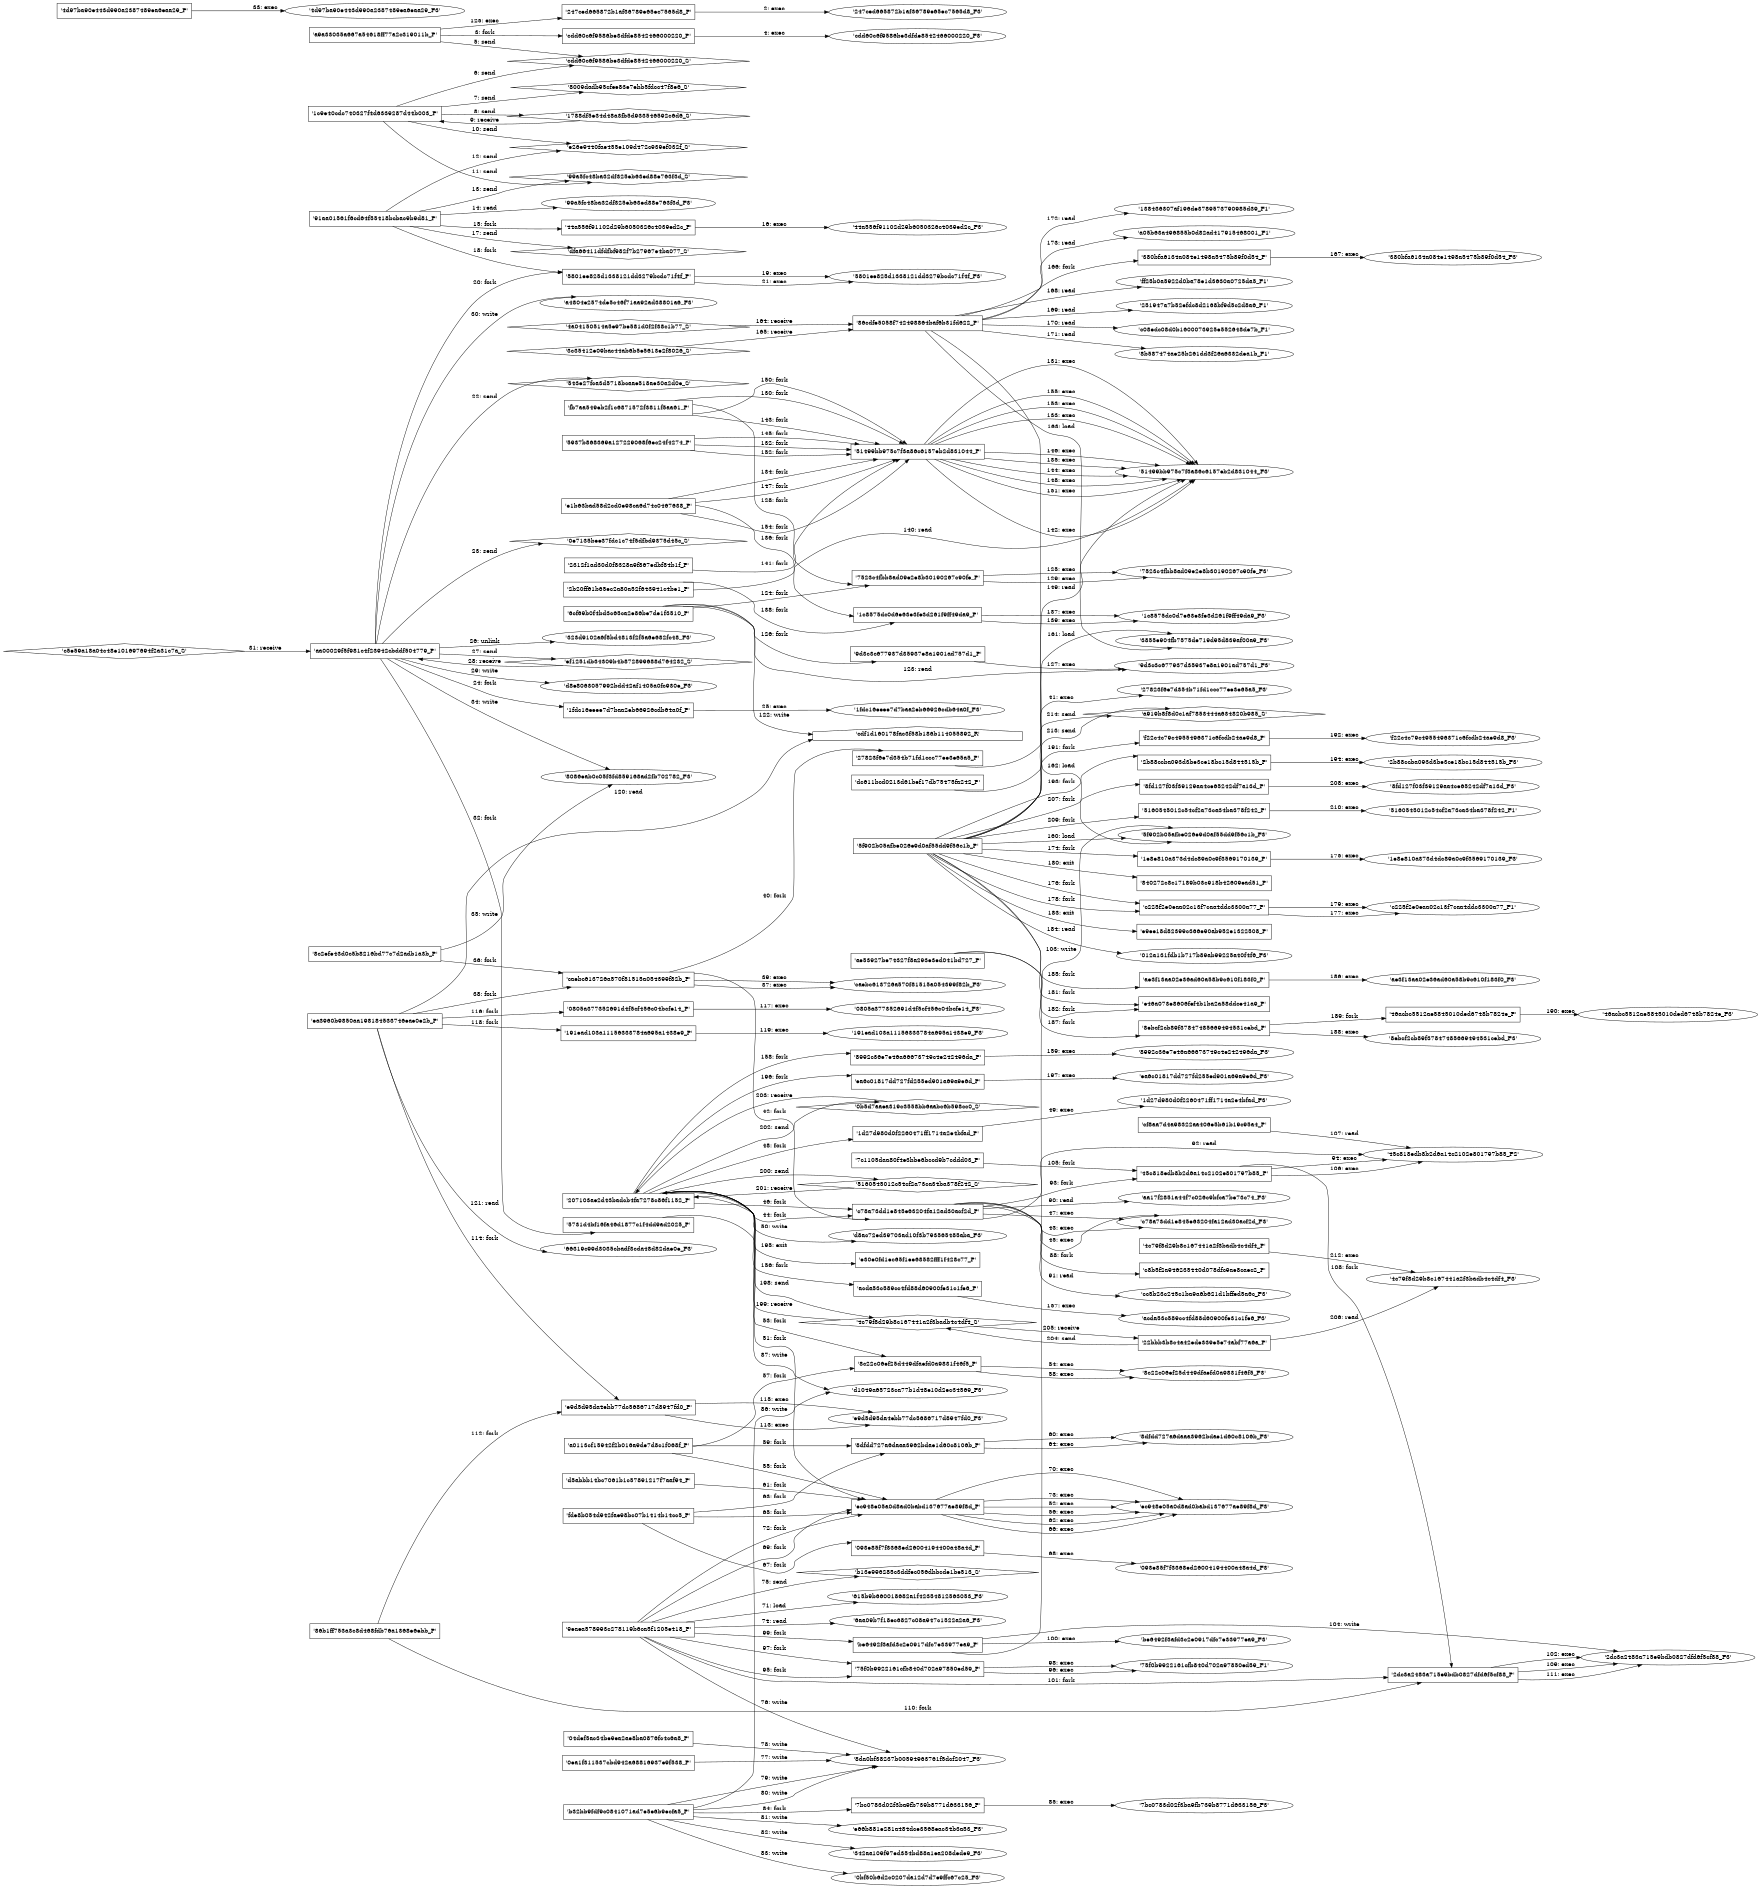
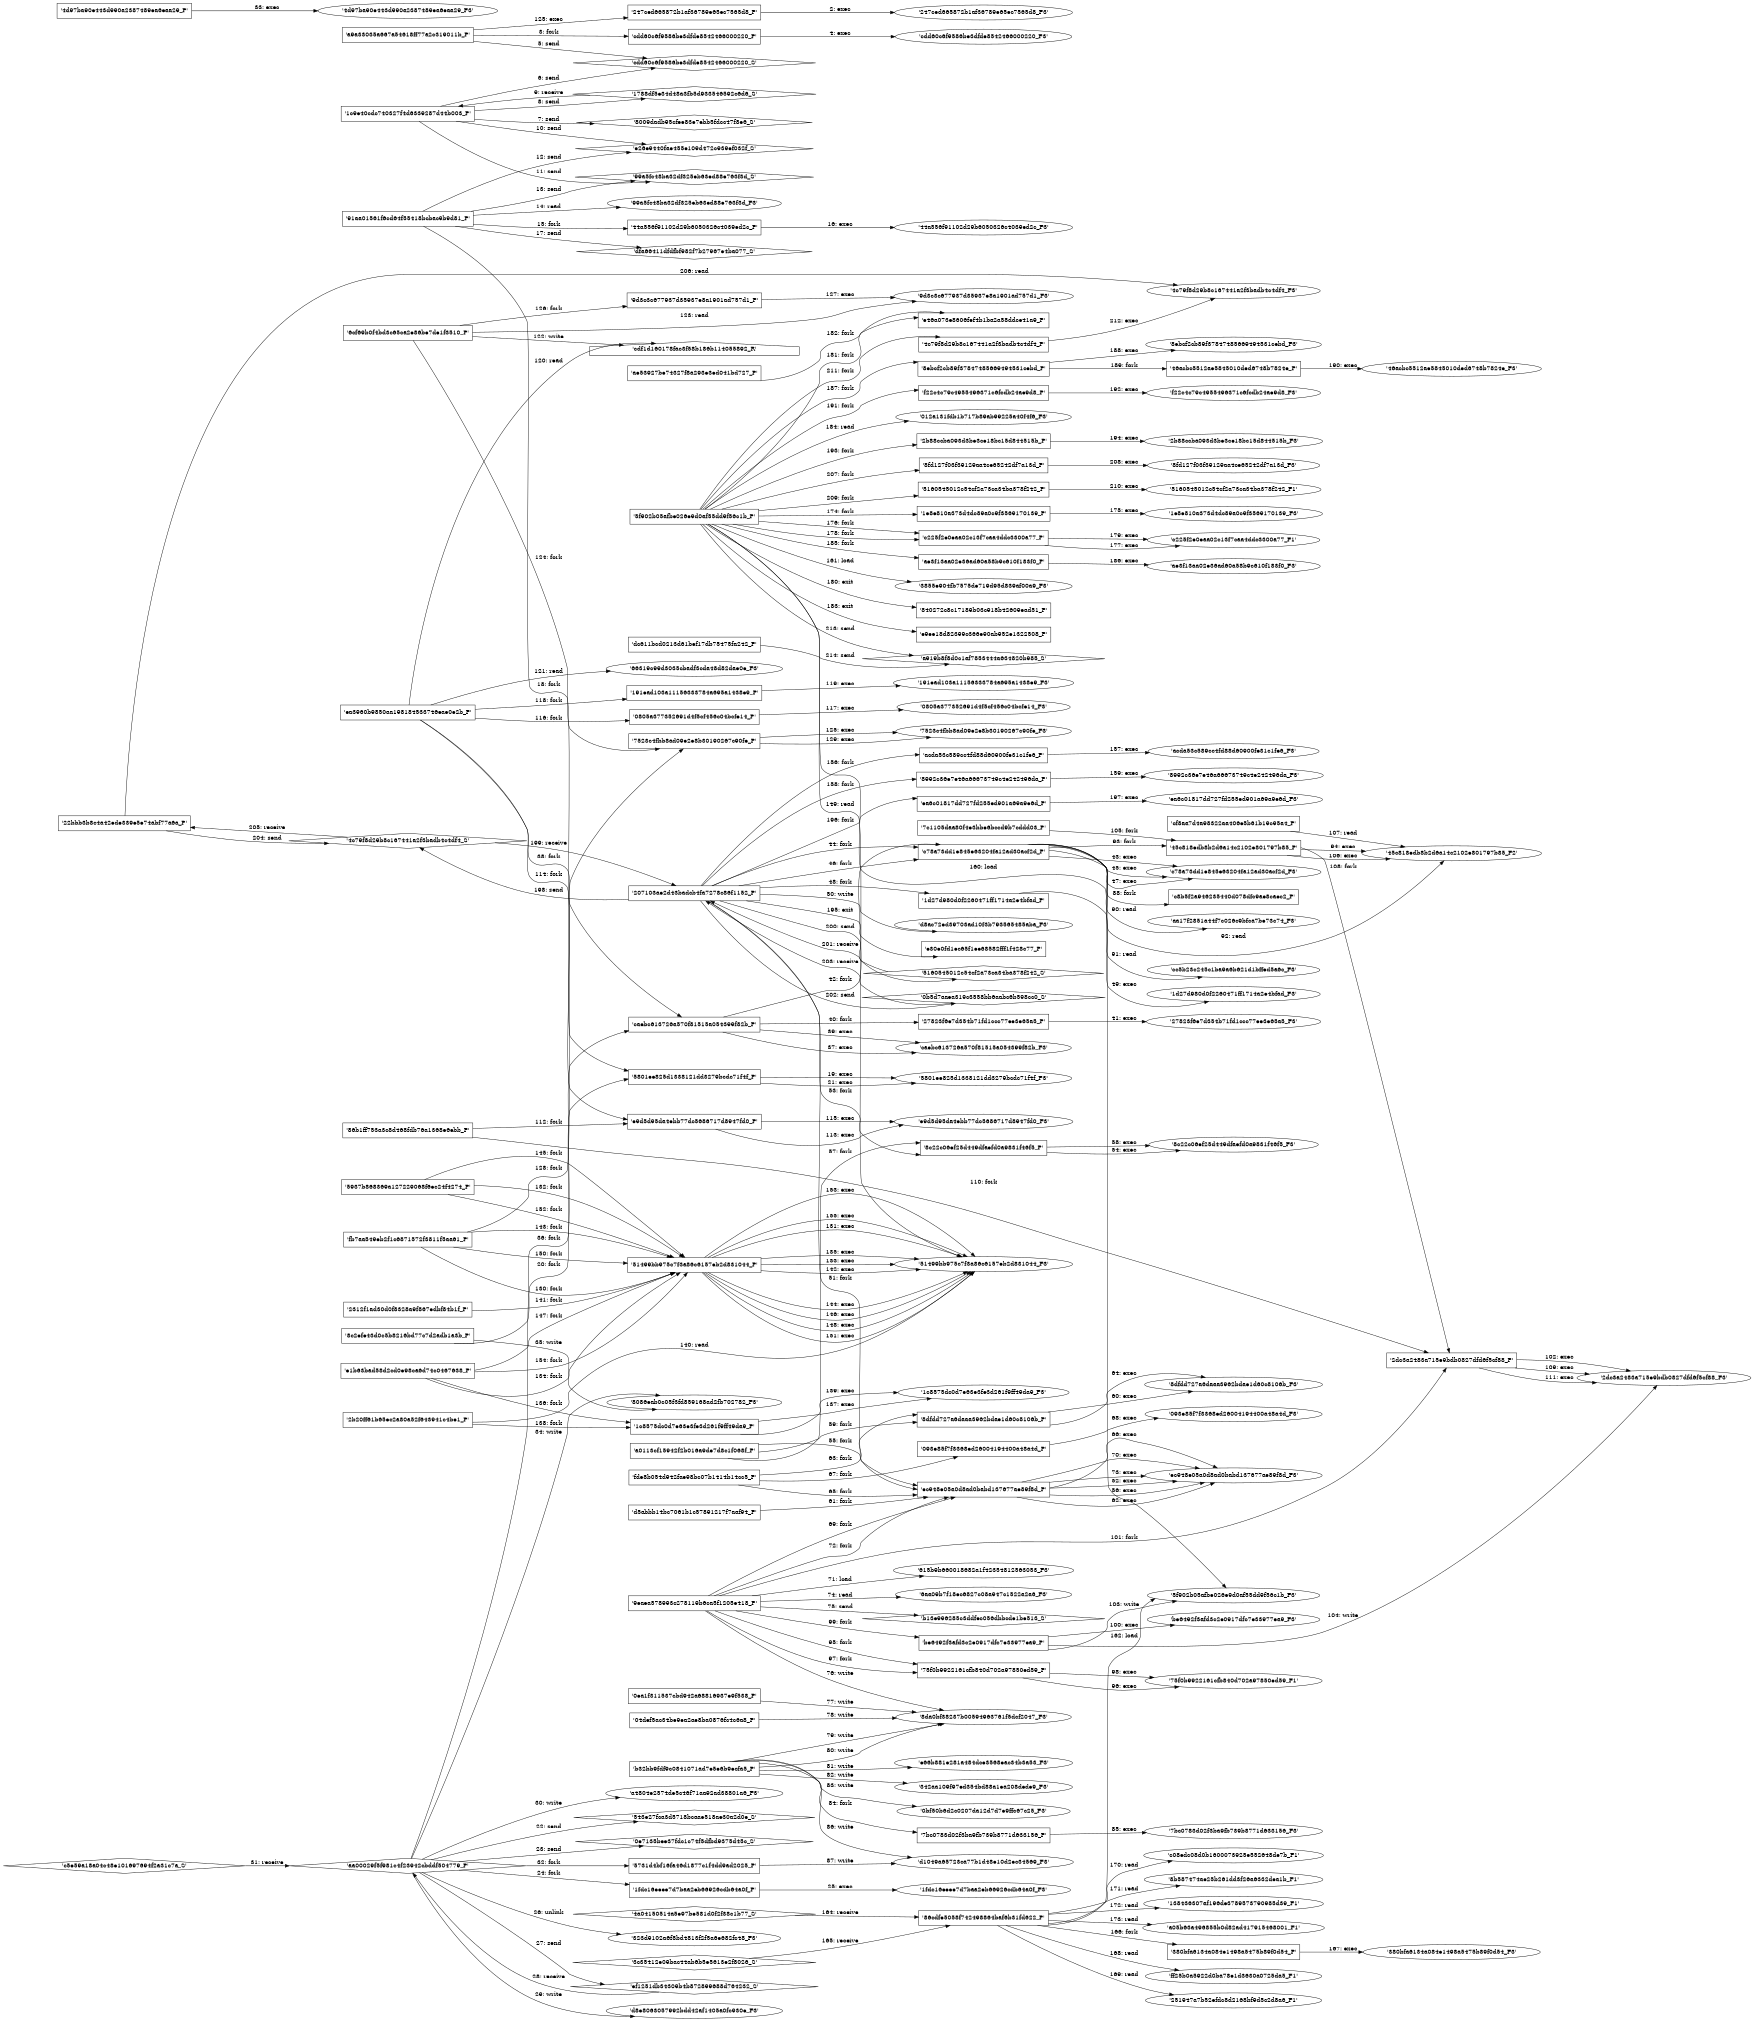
edge "'5f902b05afbe026e9d0af55dd9f56c1b_P'" -> "'4c79f8d29b8c167441a2f3badb4c4df4_P'": added, label "211: fork"
edge "'86cdfe5058f742498864baf6b31fd622_P'" -> "'3855e904fb7575de719d95d839af00a9_F3'": removed, label "163: load"
node "'1c8575dc0d6e63e3fe3d261f9ff49da9_P'": label "'1c8575dc0d6e63e3fe3d261f9ff49da9_P'" -> "'1c8575dc0d7e63e3fe3d261f9ff49da9_P'"
node "'aa00029f5f981c4f23942cbddf504779_P'": shape box -> diamond
edge "'ae53927be74327f8a293e3ed041bd727_P'" -> "'8ebcf2cb89f37847485669494531cebd_P'": now "'5f902b05afbe026e9d0af55dd9f56c1b_P'" -> "'8ebcf2cb89f37847485669494531cebd_P'"
